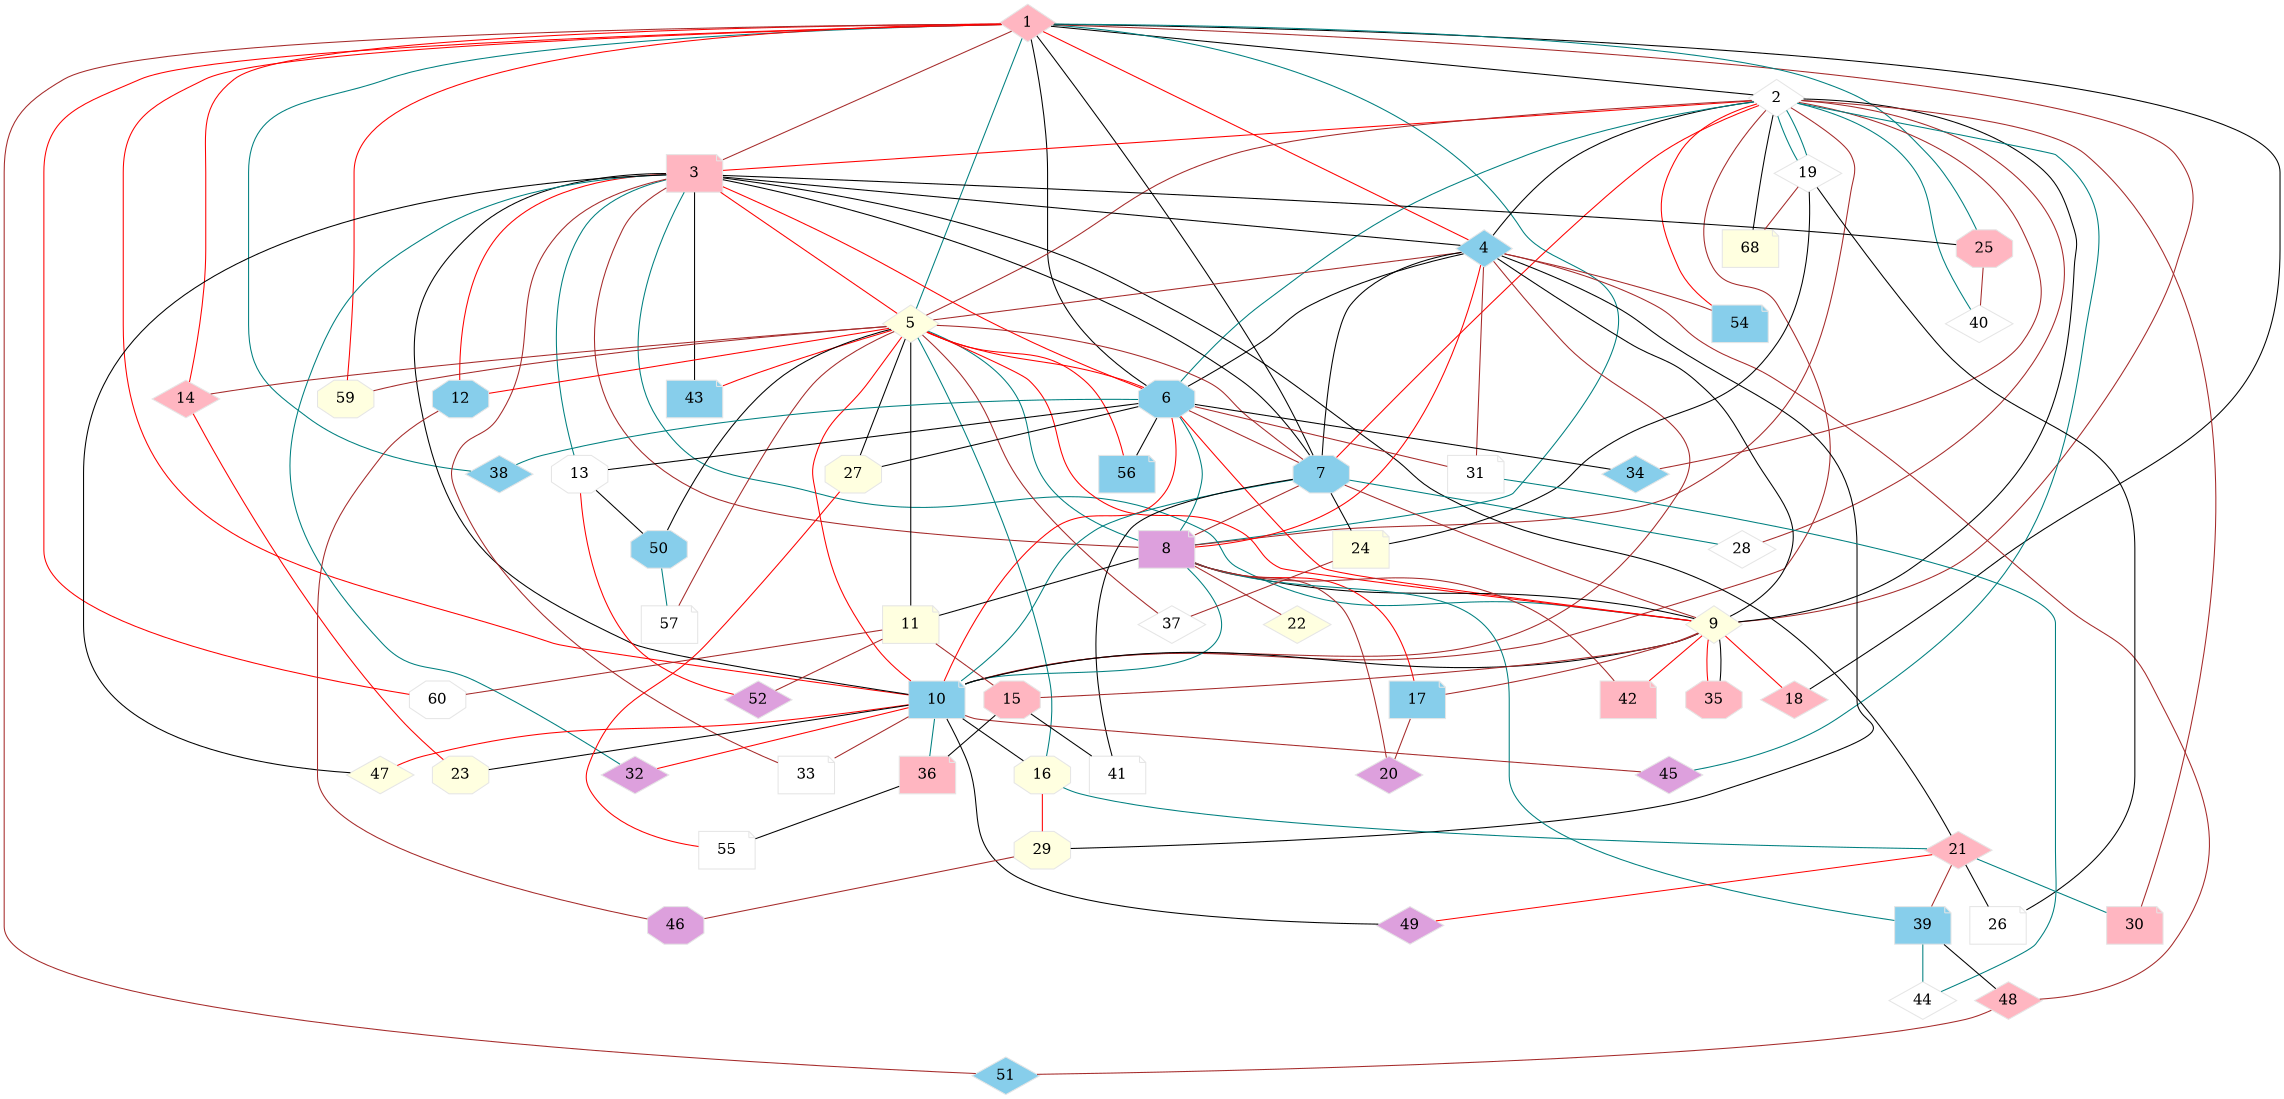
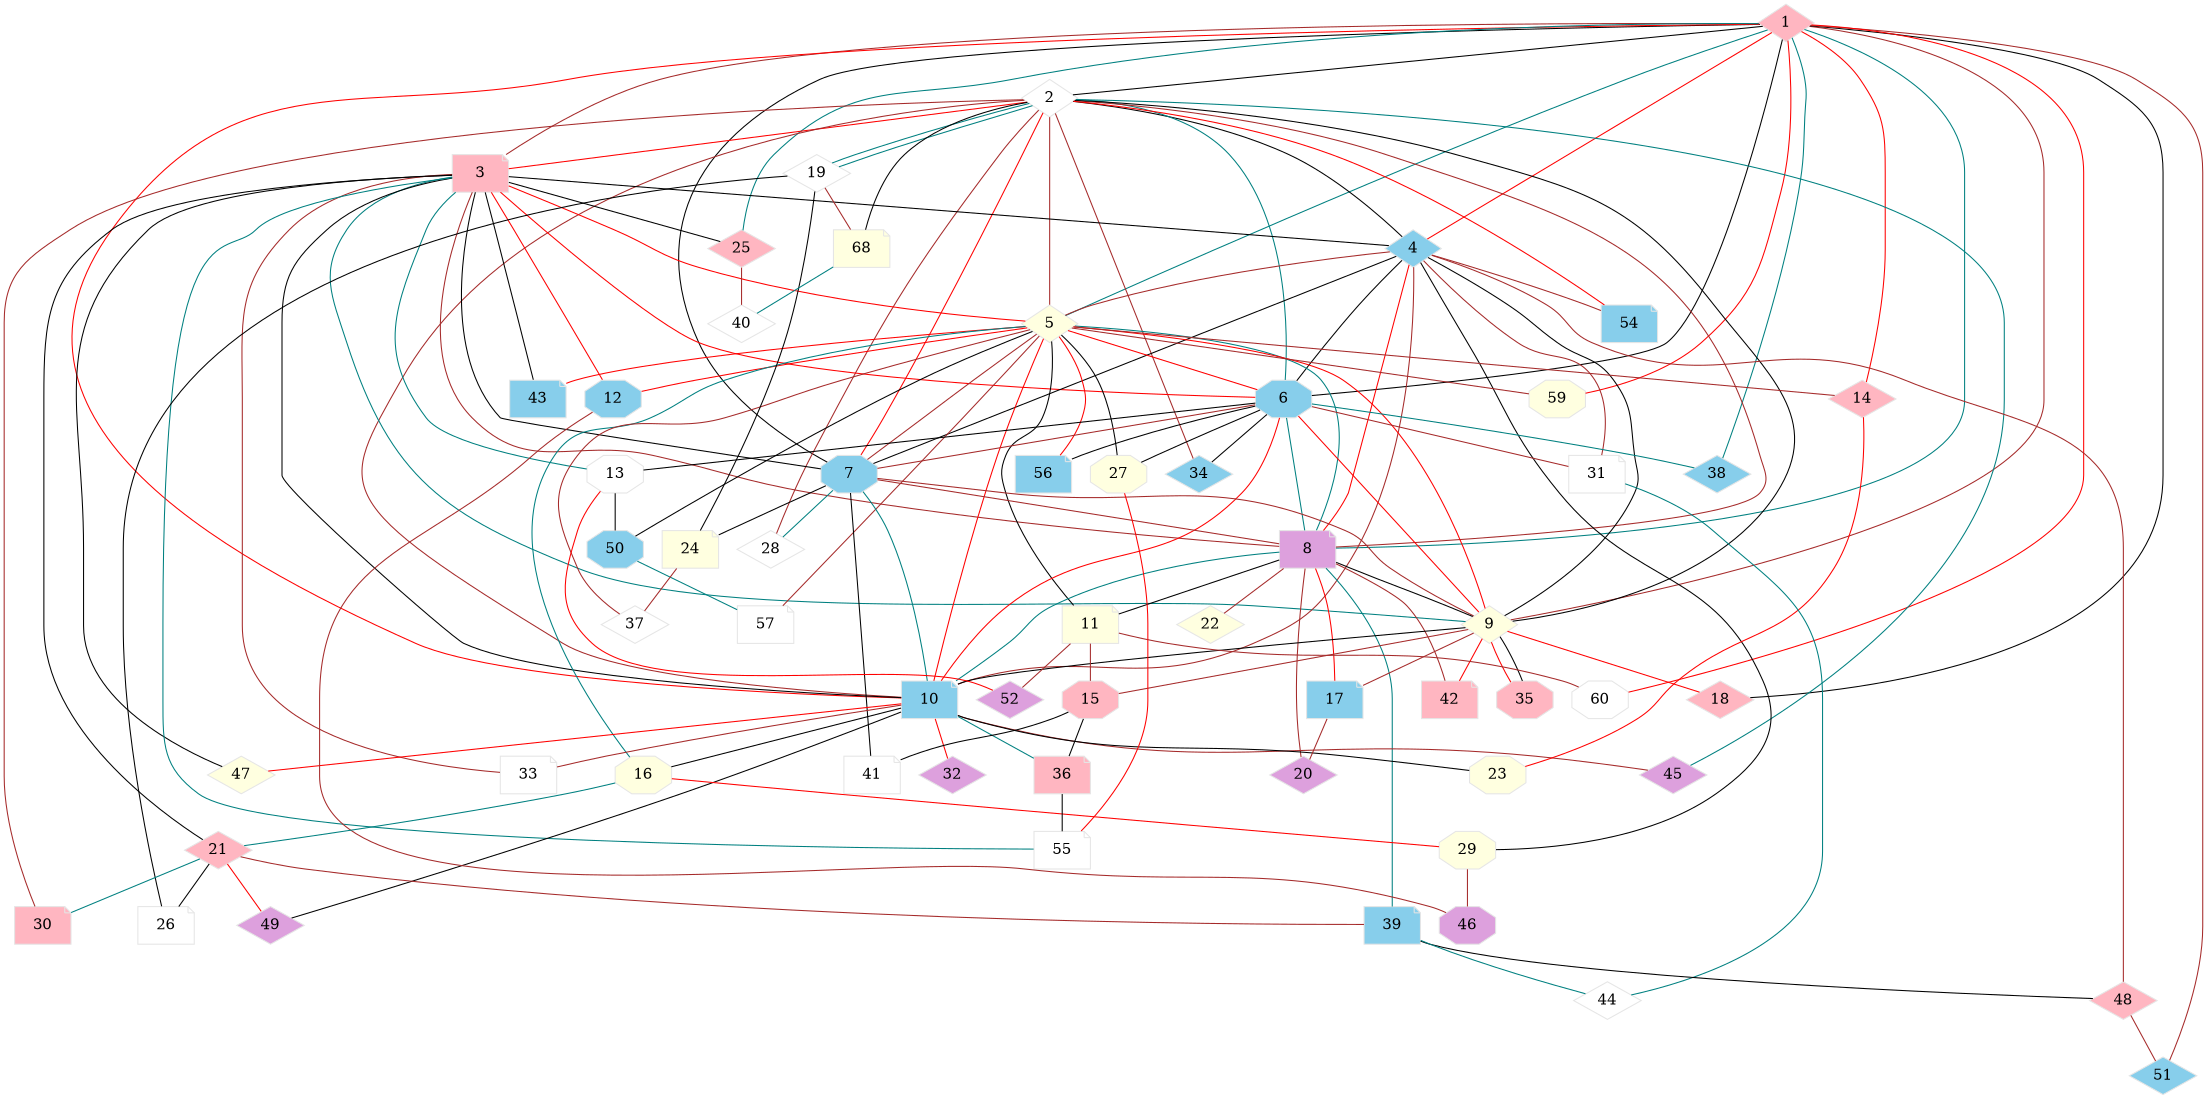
edge "2" -- "40": now "68" -- "40"
node "25": shape octagon -> diamond
edge "3" -- "32": now "3" -- "55"
